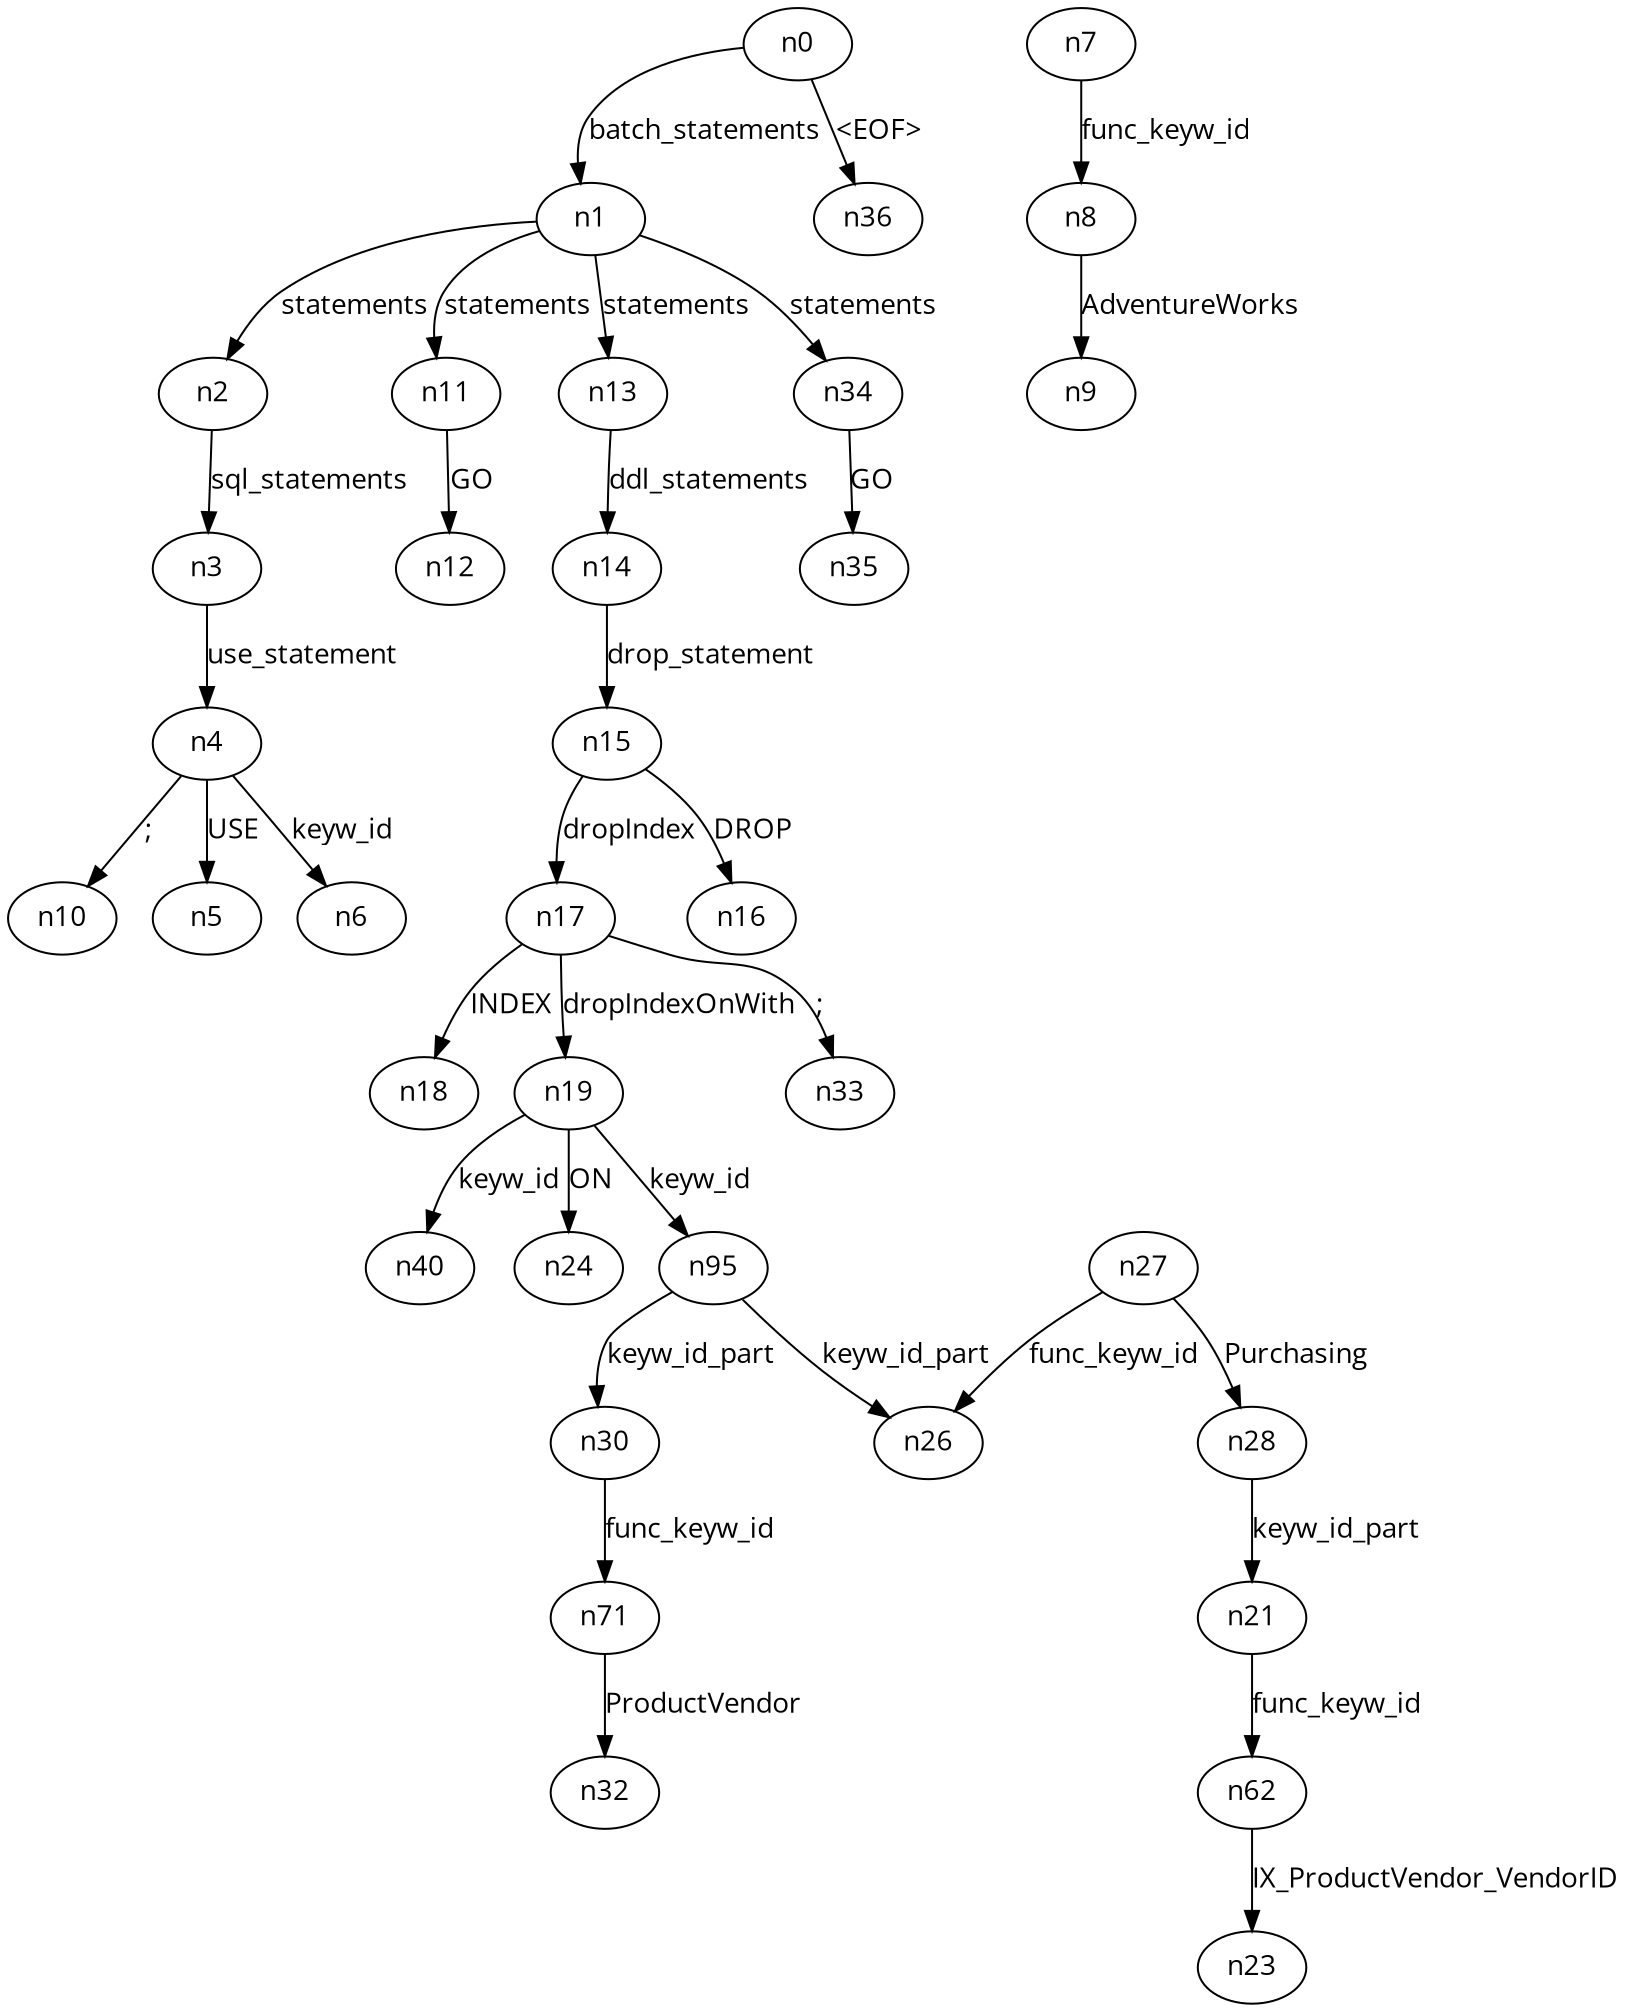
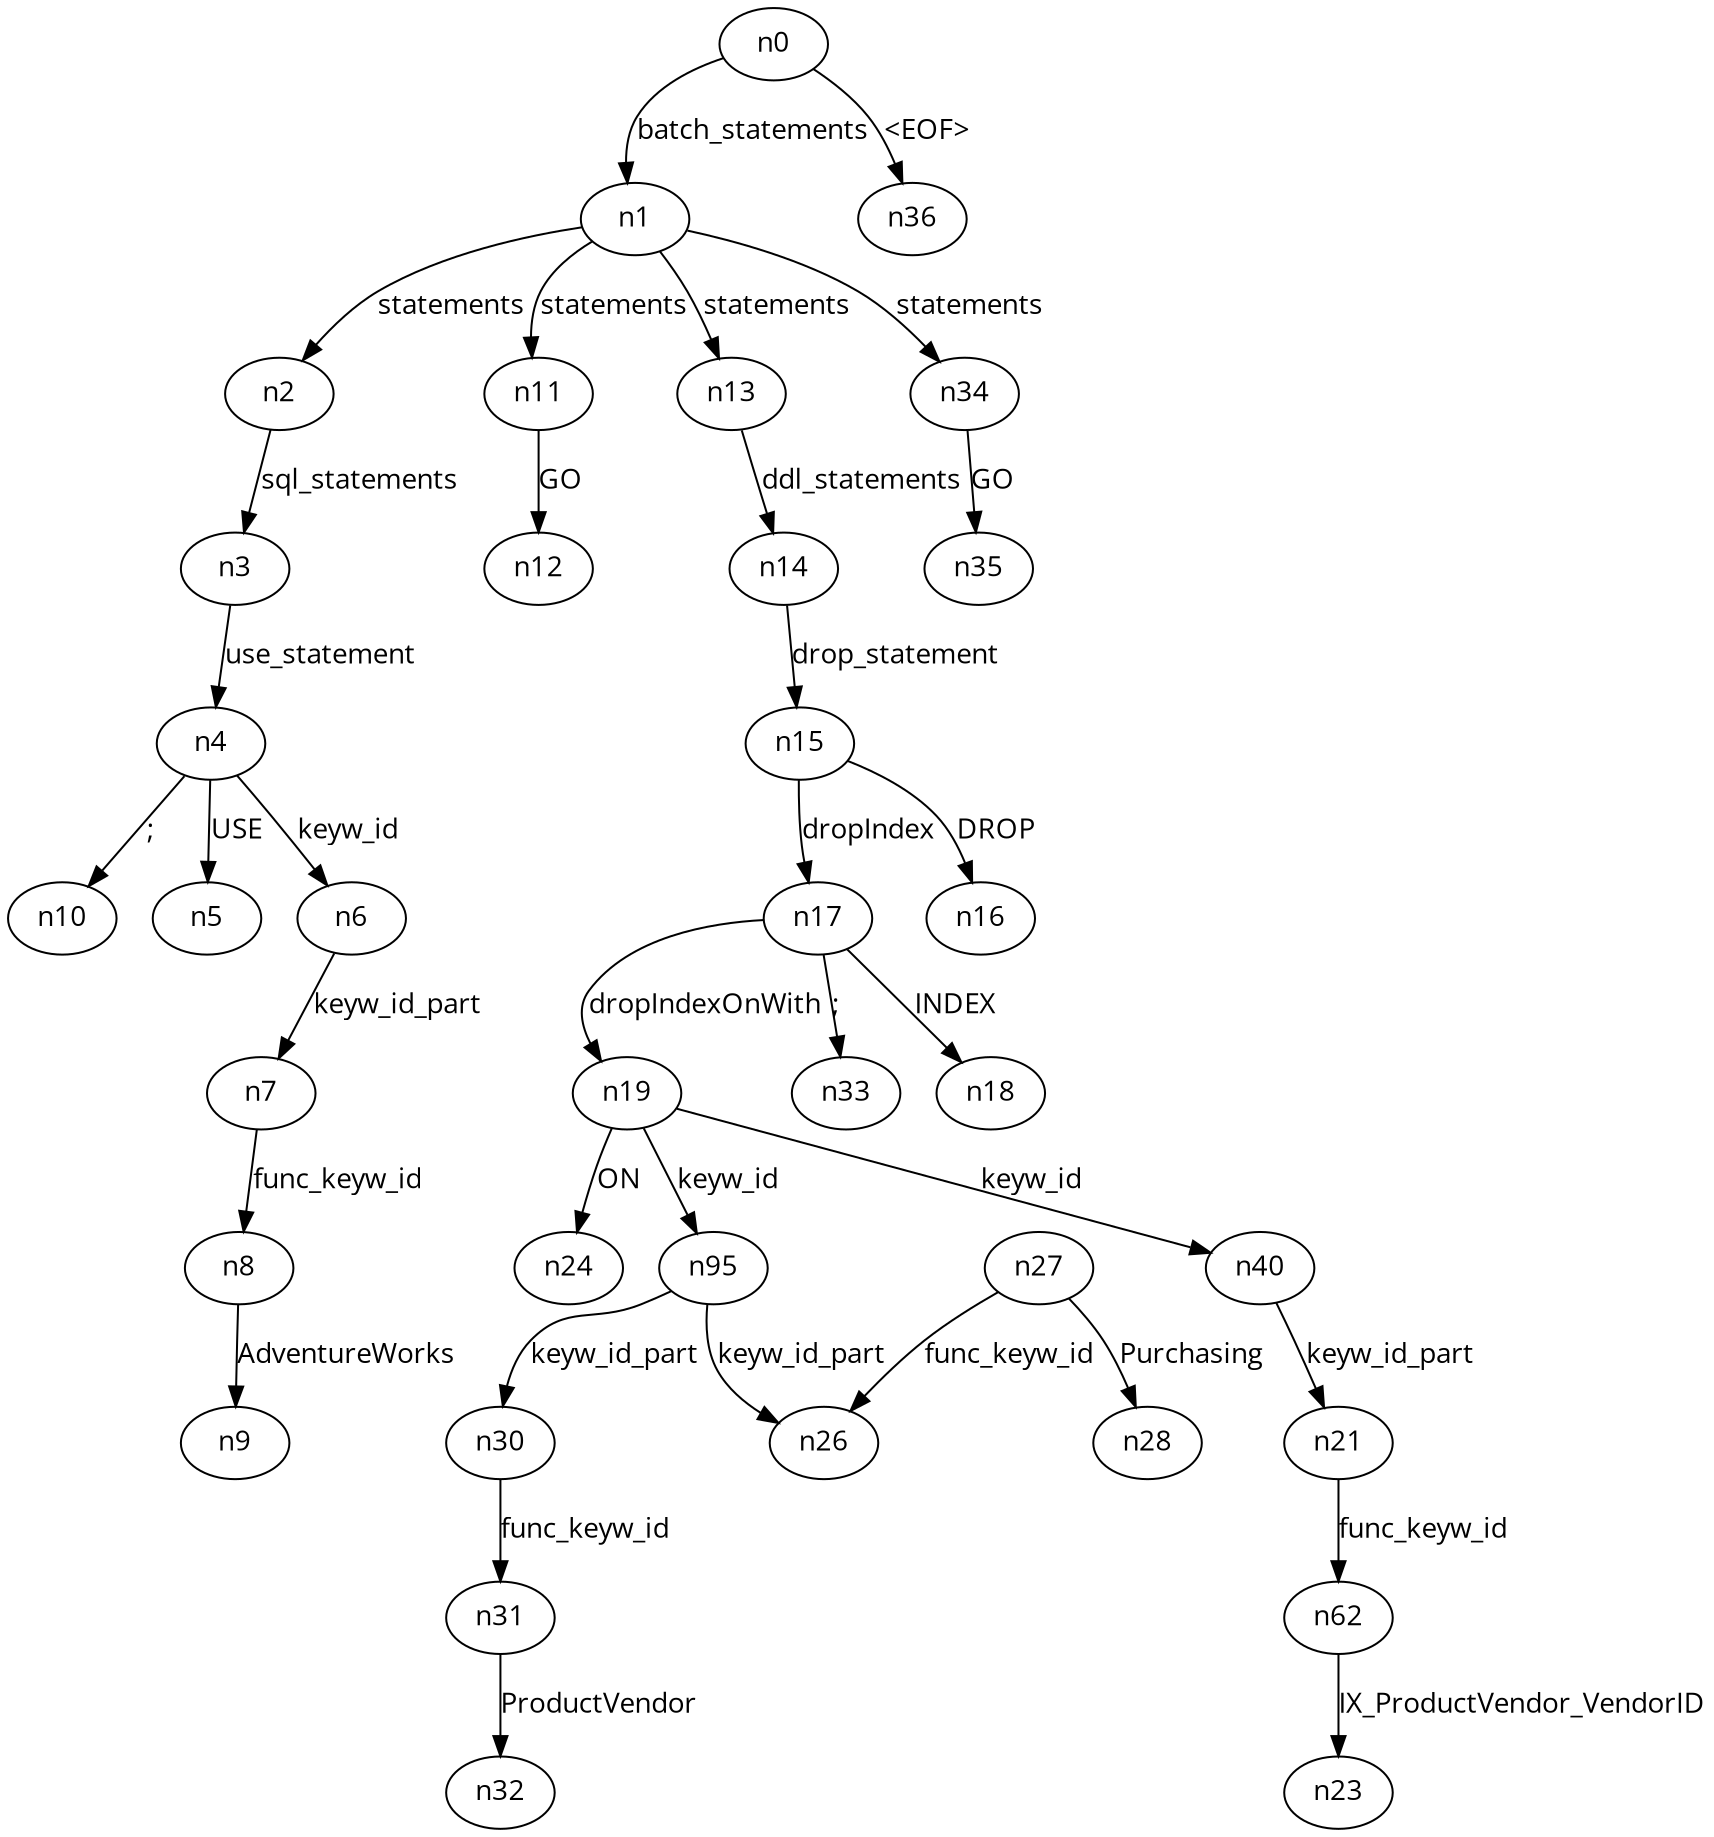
edge "n6" -> "n7": added, label "keyw_id_part"
edge "n28" -> "n21": now "n40" -> "n21"
node "n71": label "n71" -> "n31"
